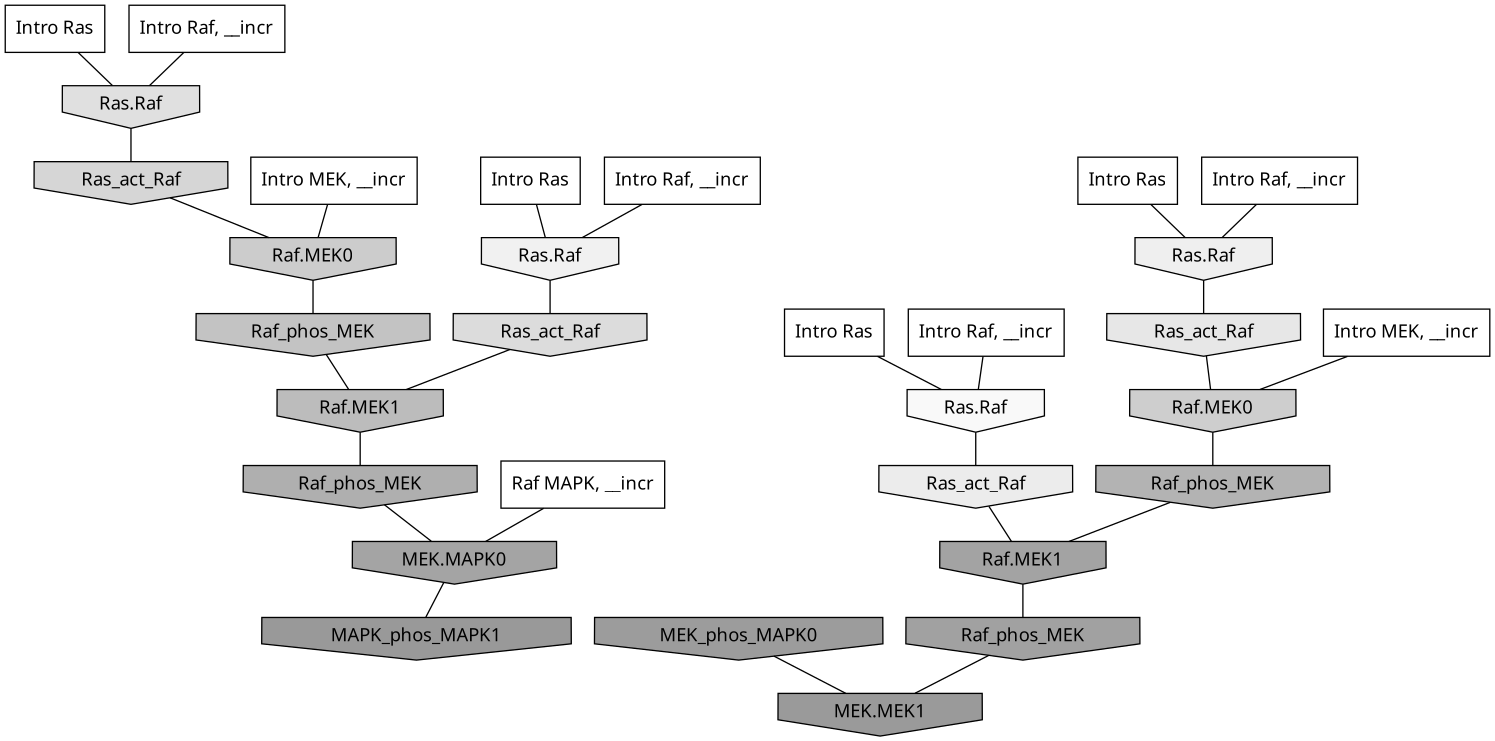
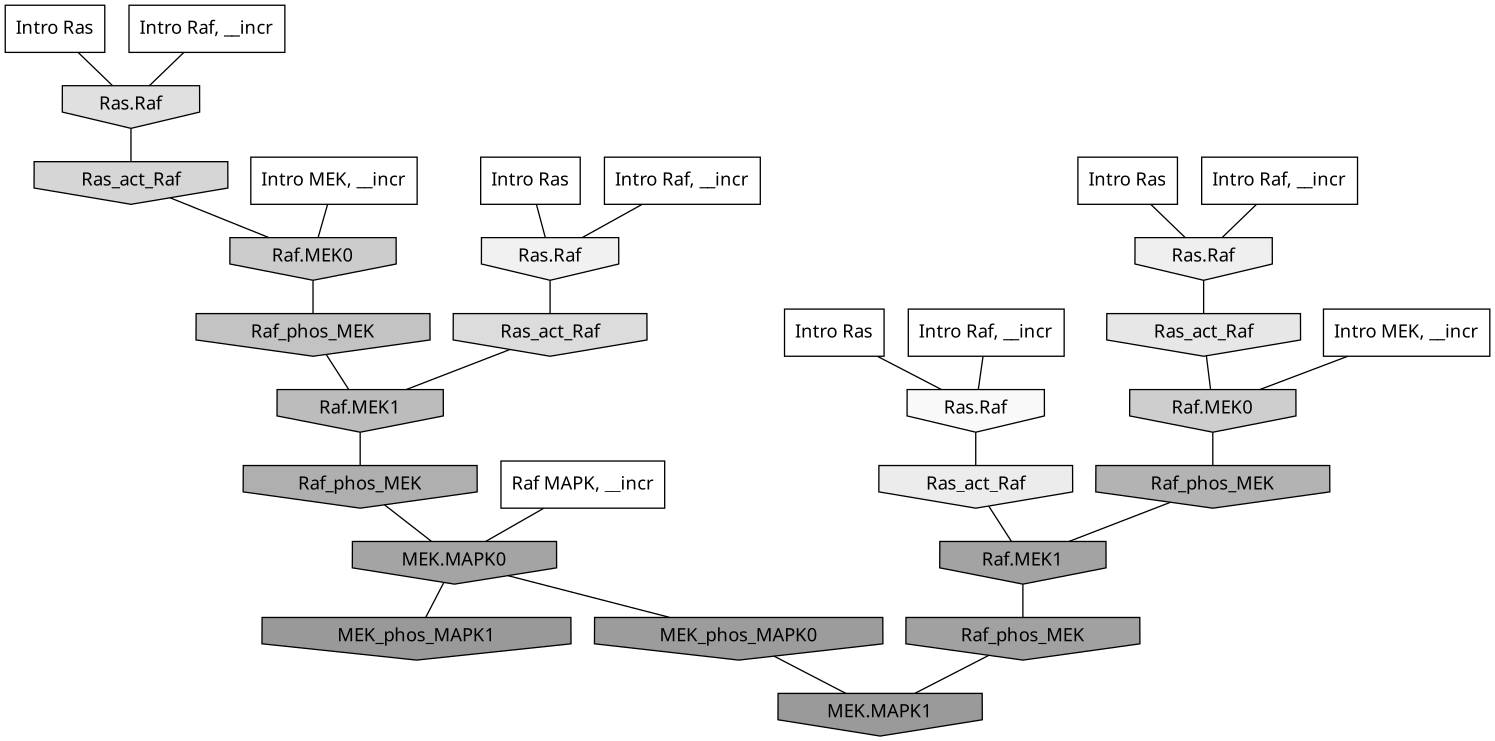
edge "MEK.MAPK0" -- "MEK_phos_MAPK0": added
node "MAPK_phos_MAPK1": label "MAPK_phos_MAPK1" -> "MEK_phos_MAPK1"
node "MEK.MEK1": label "MEK.MEK1" -> "MEK.MAPK1"
